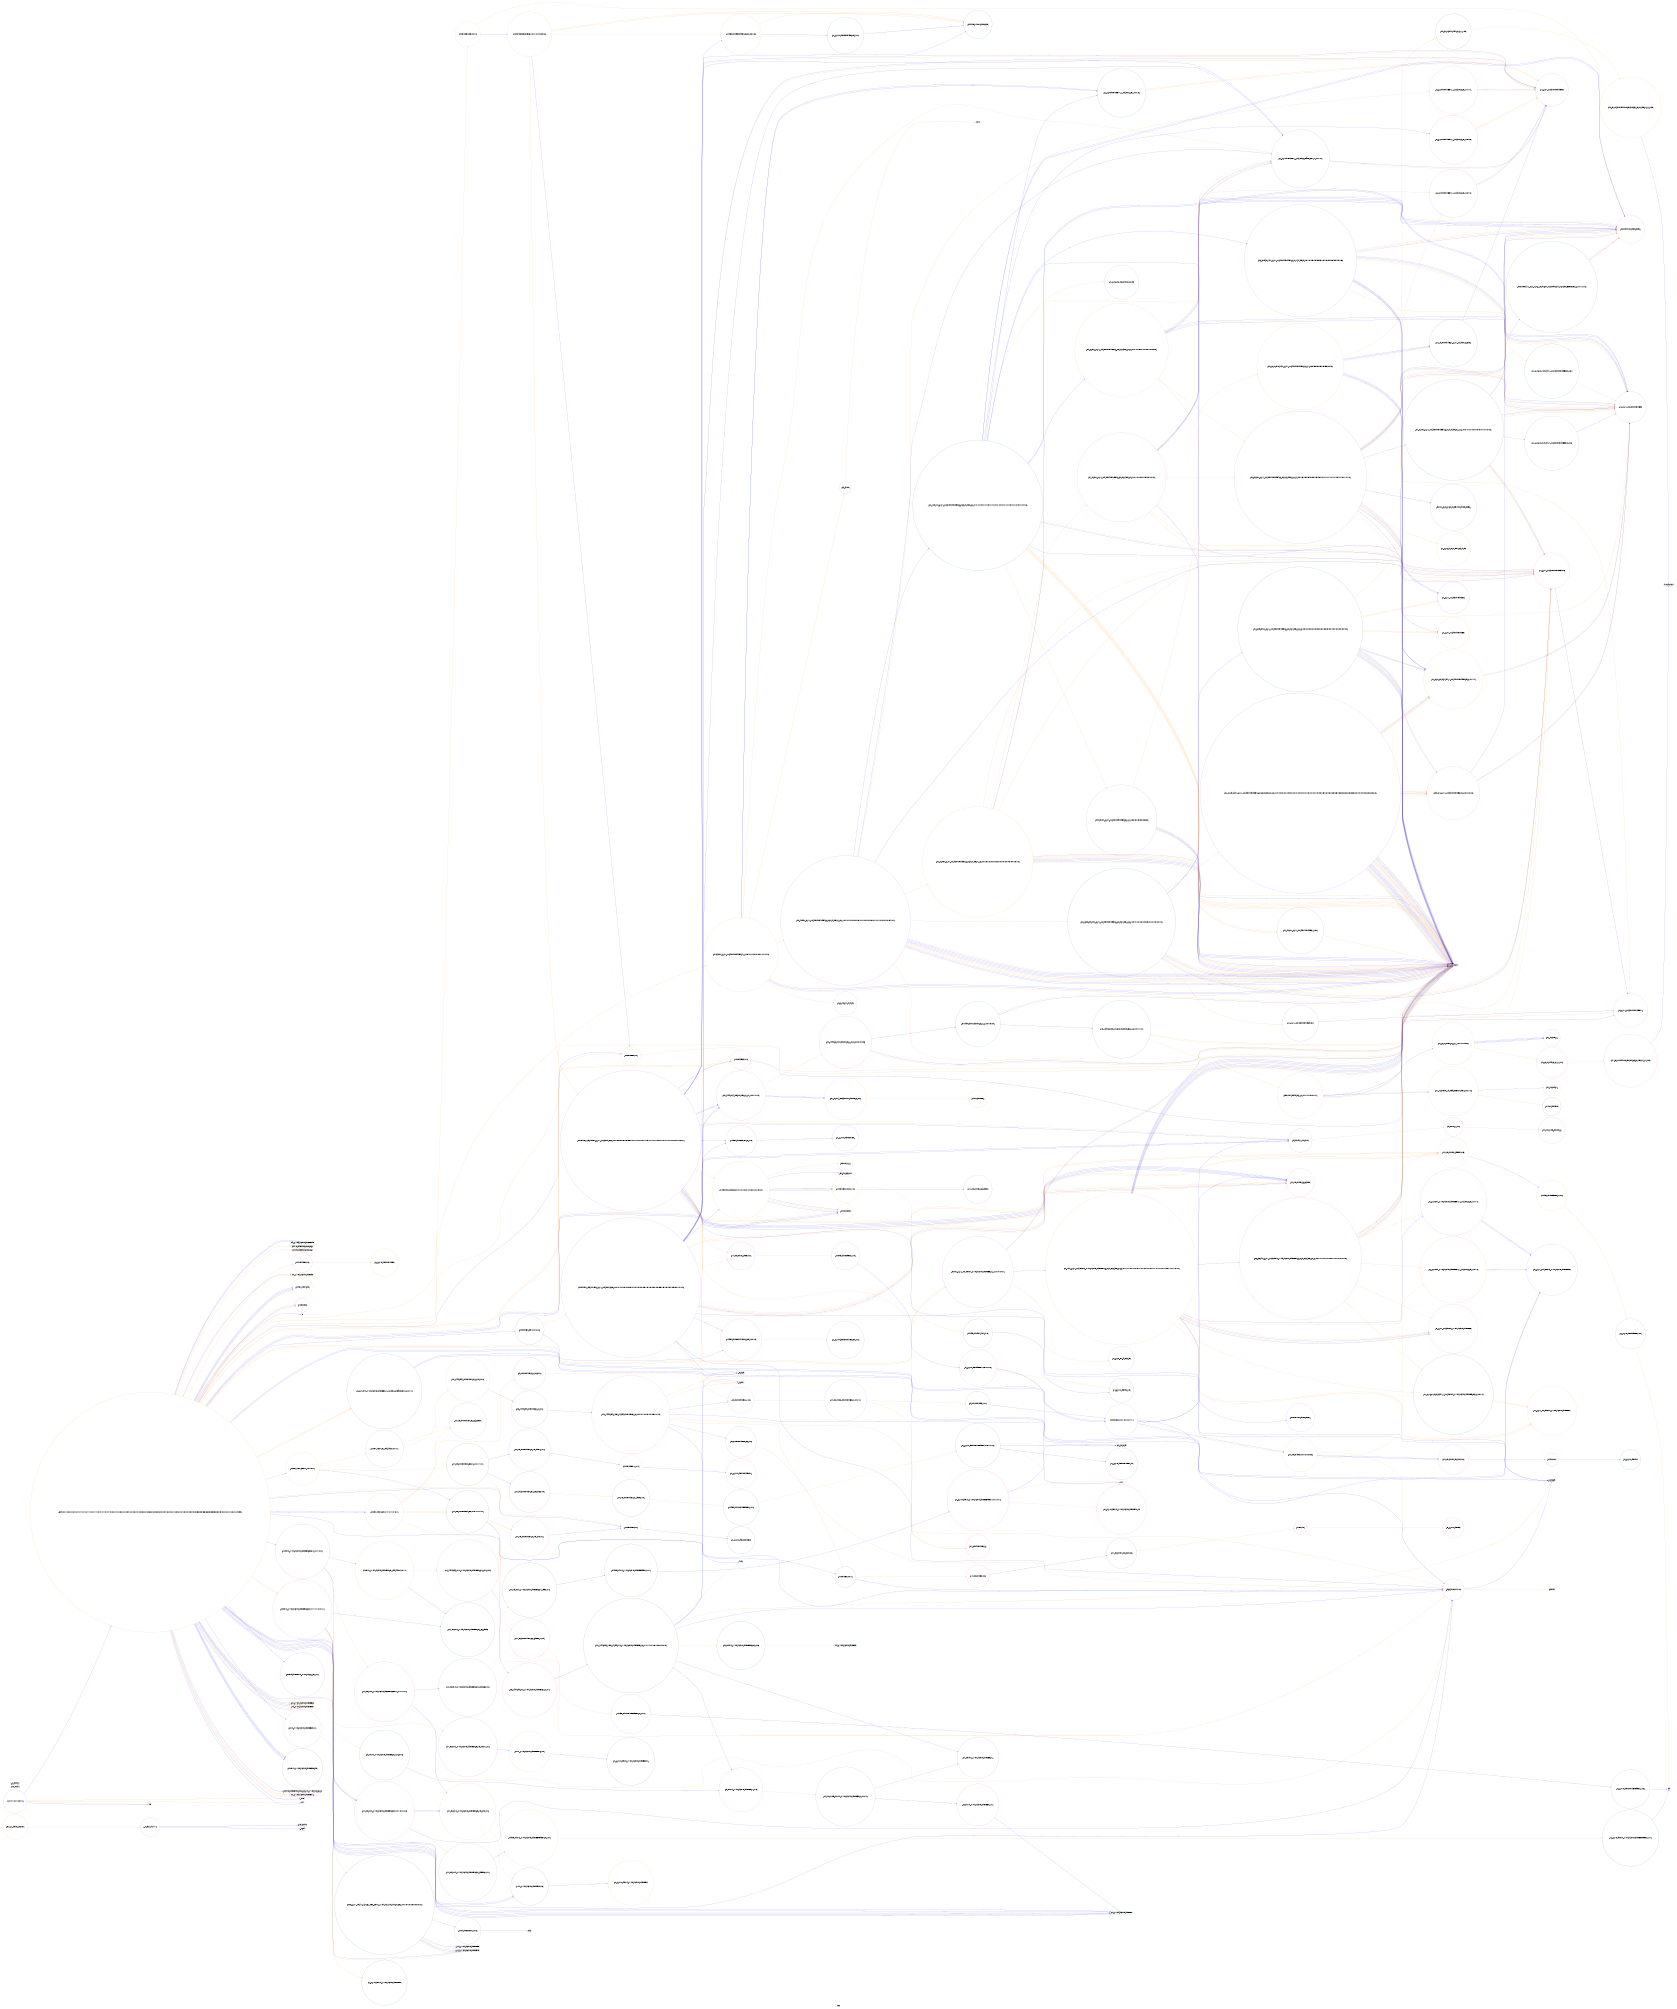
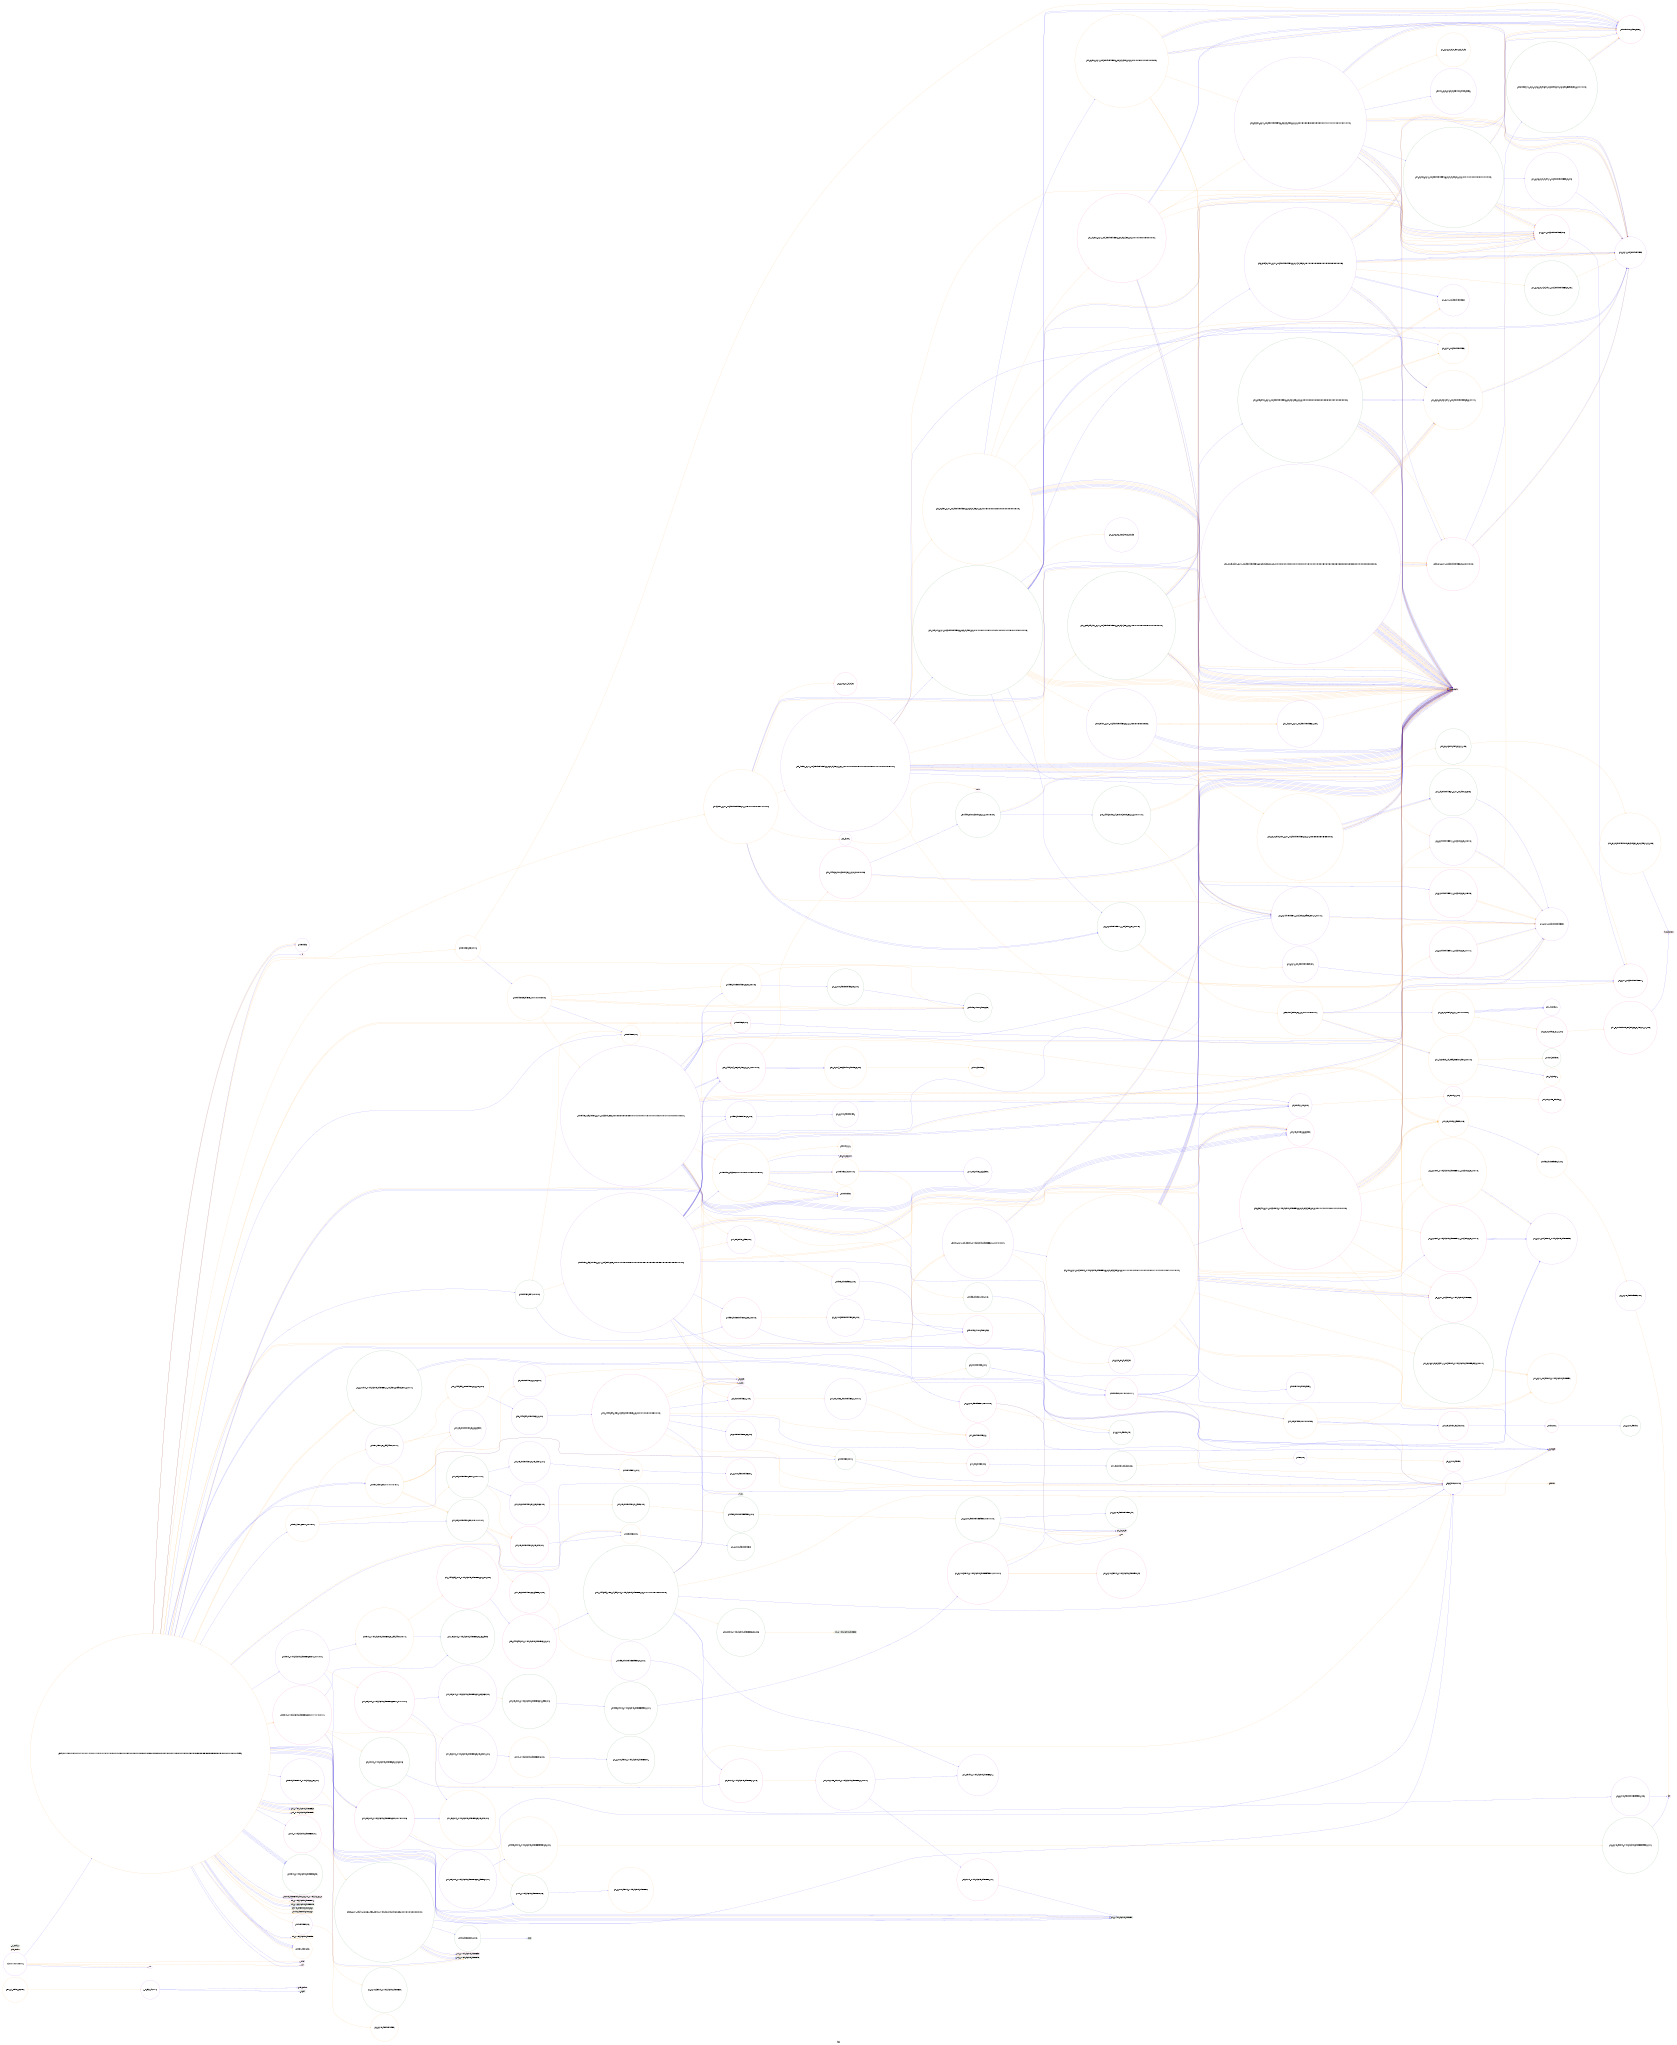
node "{_ZSt7forwardIRKiEOT_RNSt16remove_referenceIS2_E4typeE}": added
